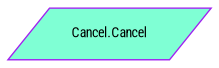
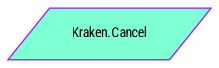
node "Cancel.Cancel": label "Cancel.Cancel" -> "Kraken.Cancel"
